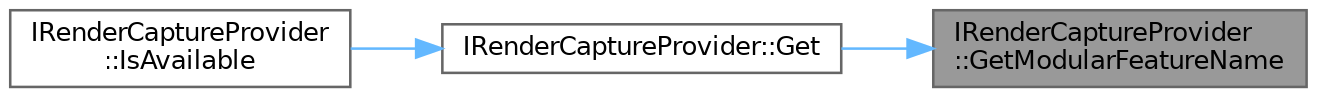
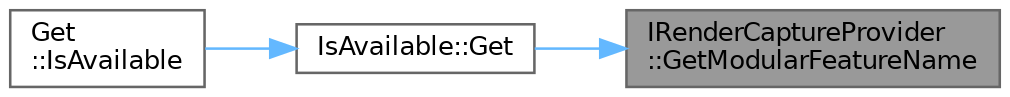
node "IRenderCaptureProvider ::IsAvailable": label "IRenderCaptureProvider ::IsAvailable" -> "Get ::IsAvailable"
node "IRenderCaptureProvider::Get": label "IRenderCaptureProvider::Get" -> "IsAvailable::Get"
